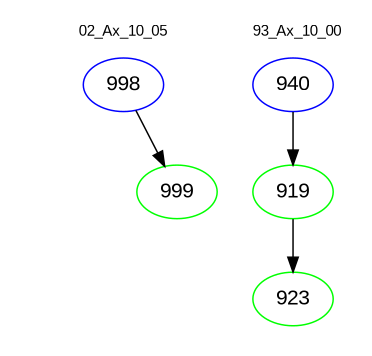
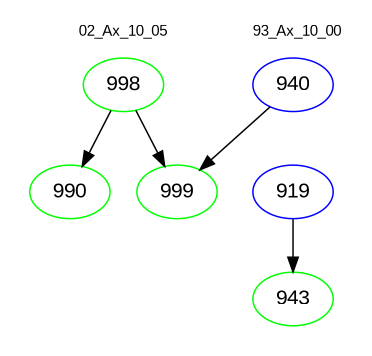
node "998": color blue -> green
edge "940" -> "919": now "940" -> "999"
node "990": added
node "919": color green -> blue
node "923": label "923" -> "943"
